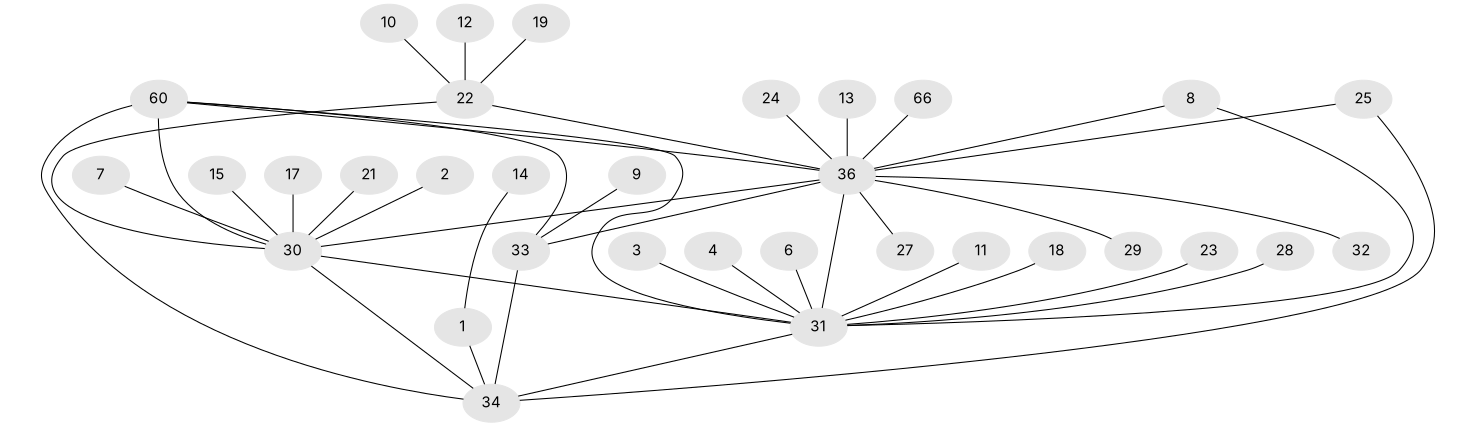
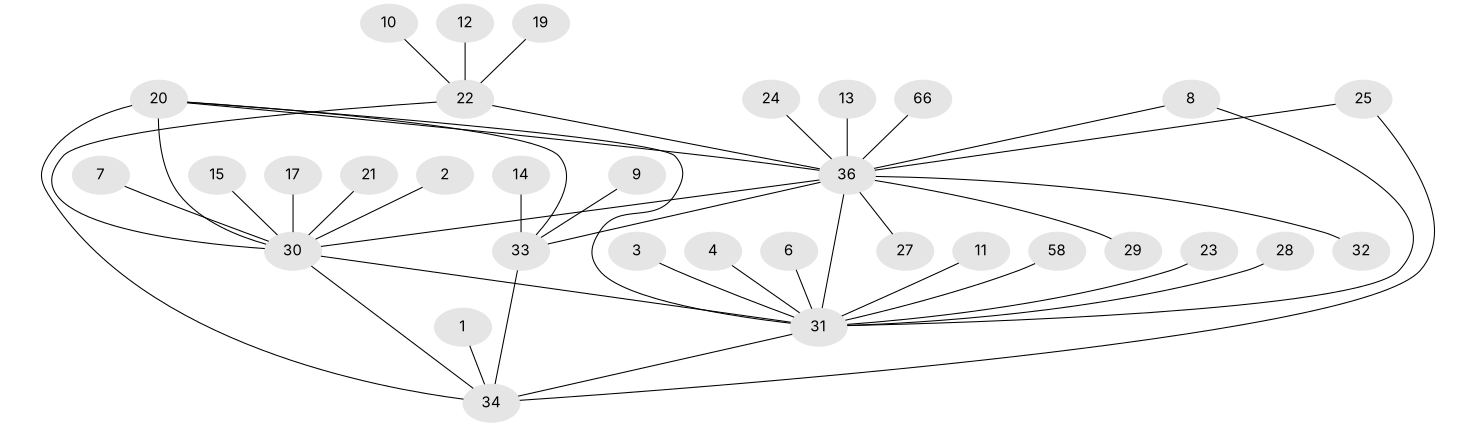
node "60": label "60" -> "20"
edge "14" -- "1": now "14" -- "33"
node "18": label "18" -> "58"
